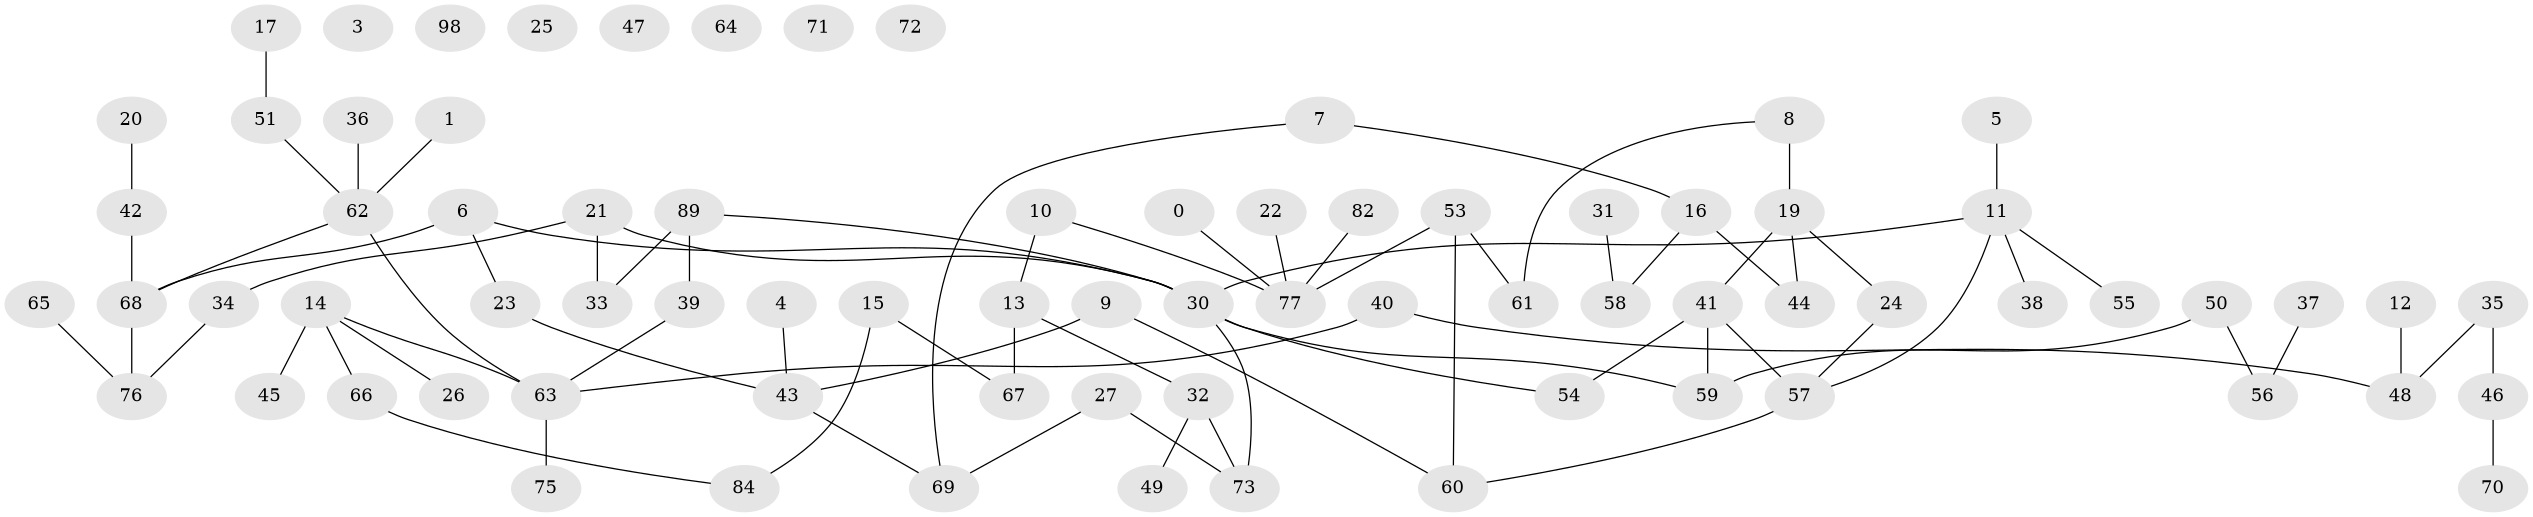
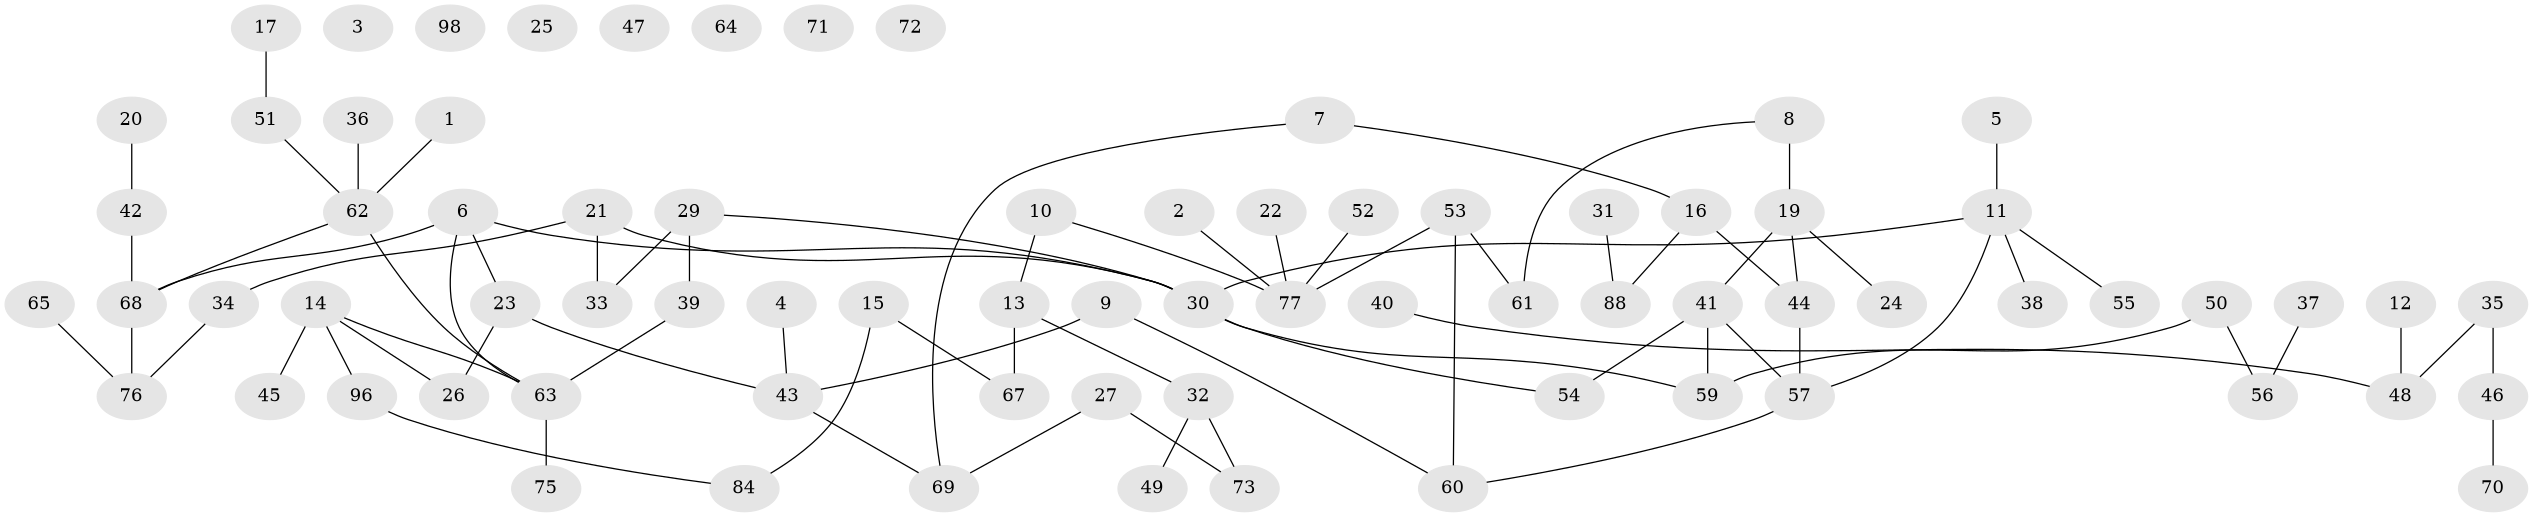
node "89": label "89" -> "29"
node "0": label "0" -> "2"
node "82": label "82" -> "52"
node "58": label "58" -> "88"
edge "24" -- "57": now "44" -- "57"
edge "23" -- "26": added
edge "40" -- "63": now "6" -- "63"
edge "30" -- "73": removed
node "66": label "66" -> "96"
